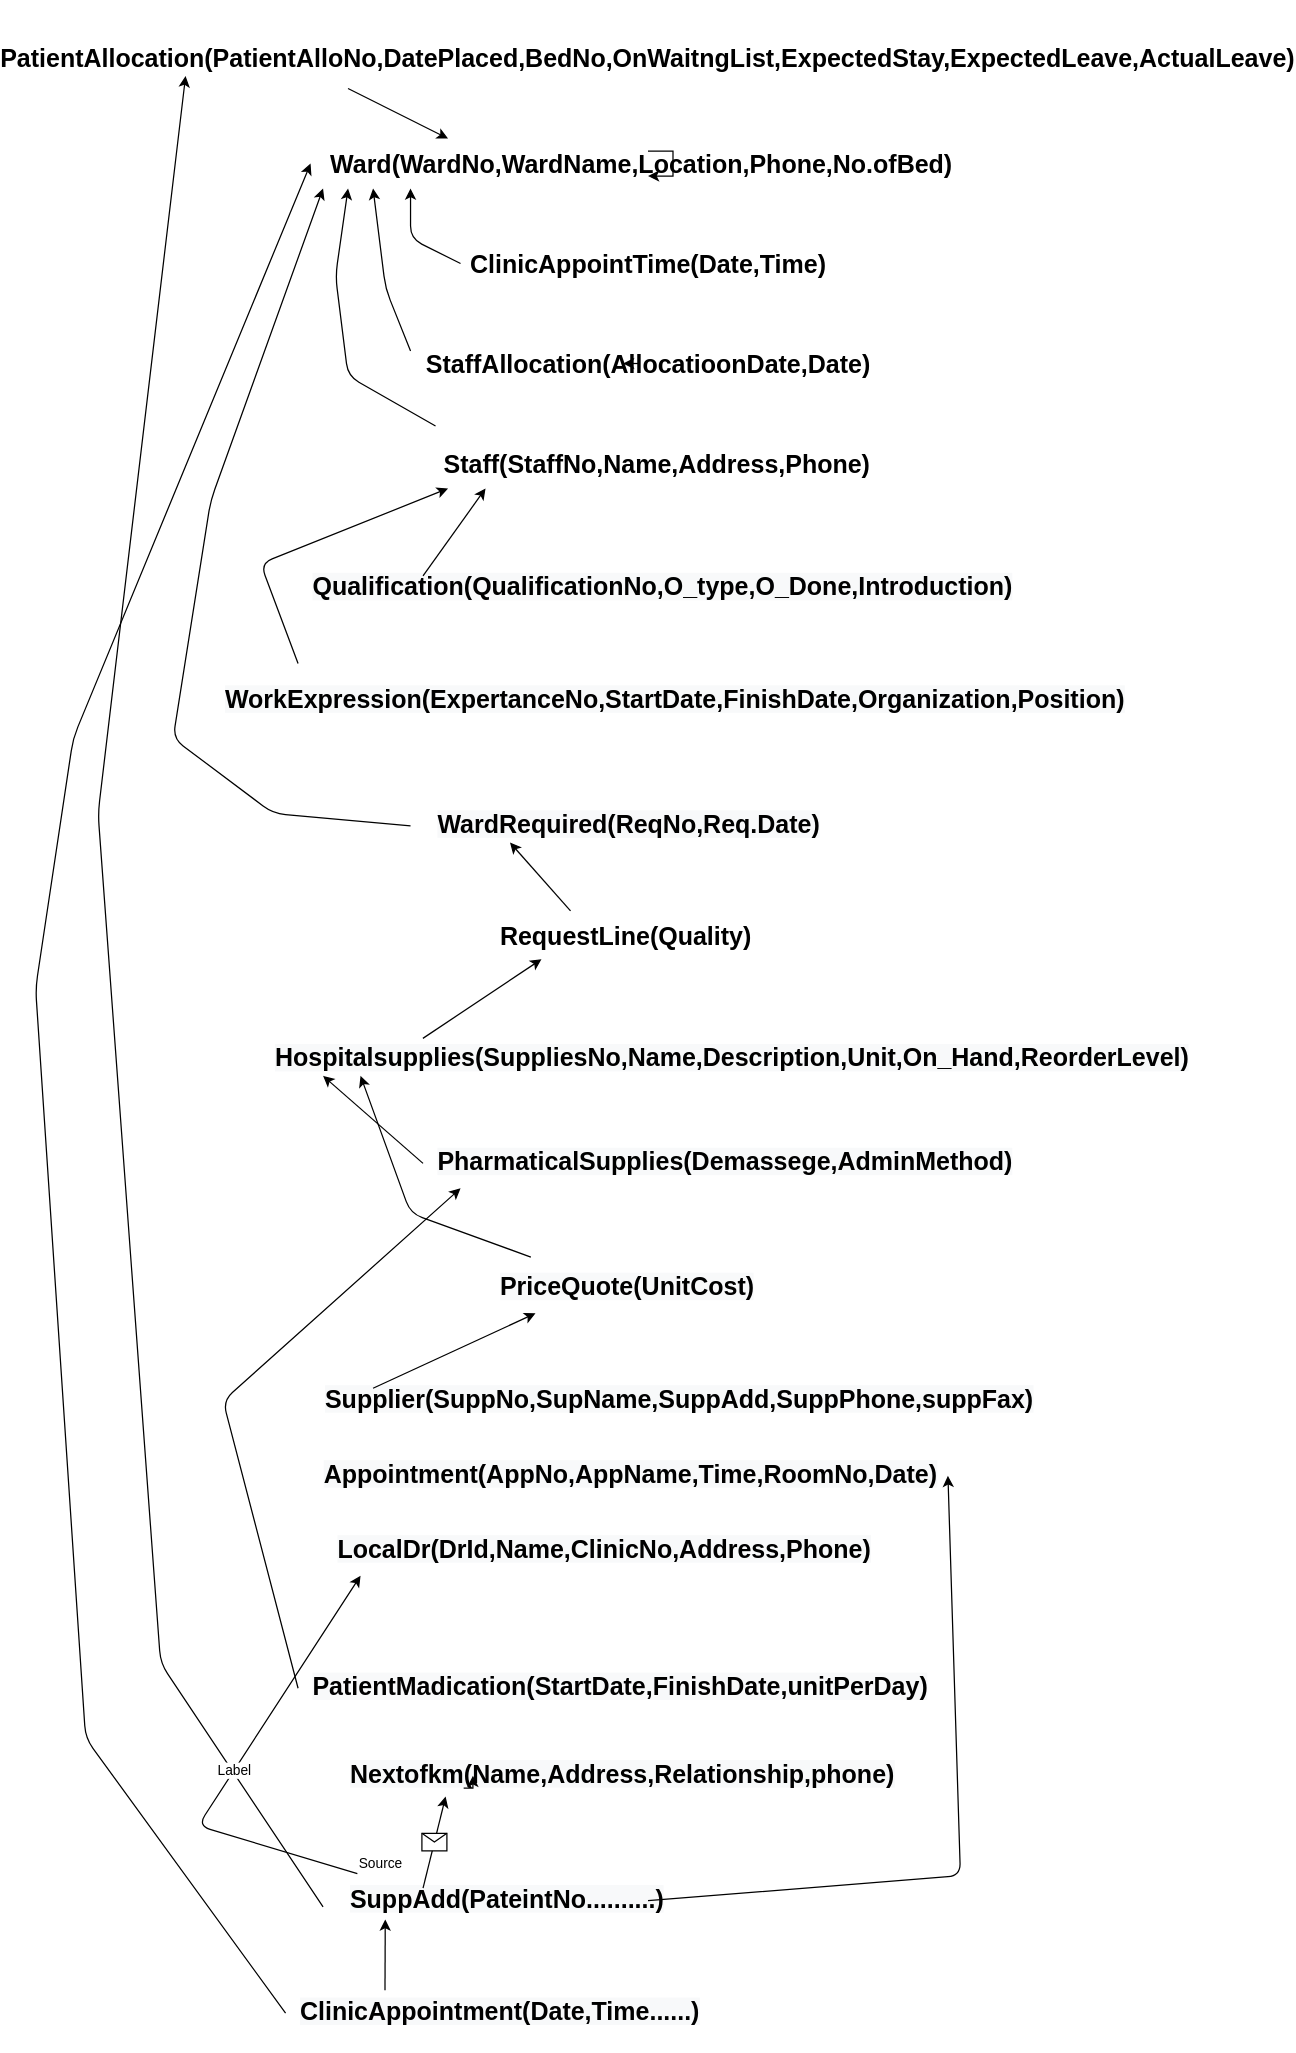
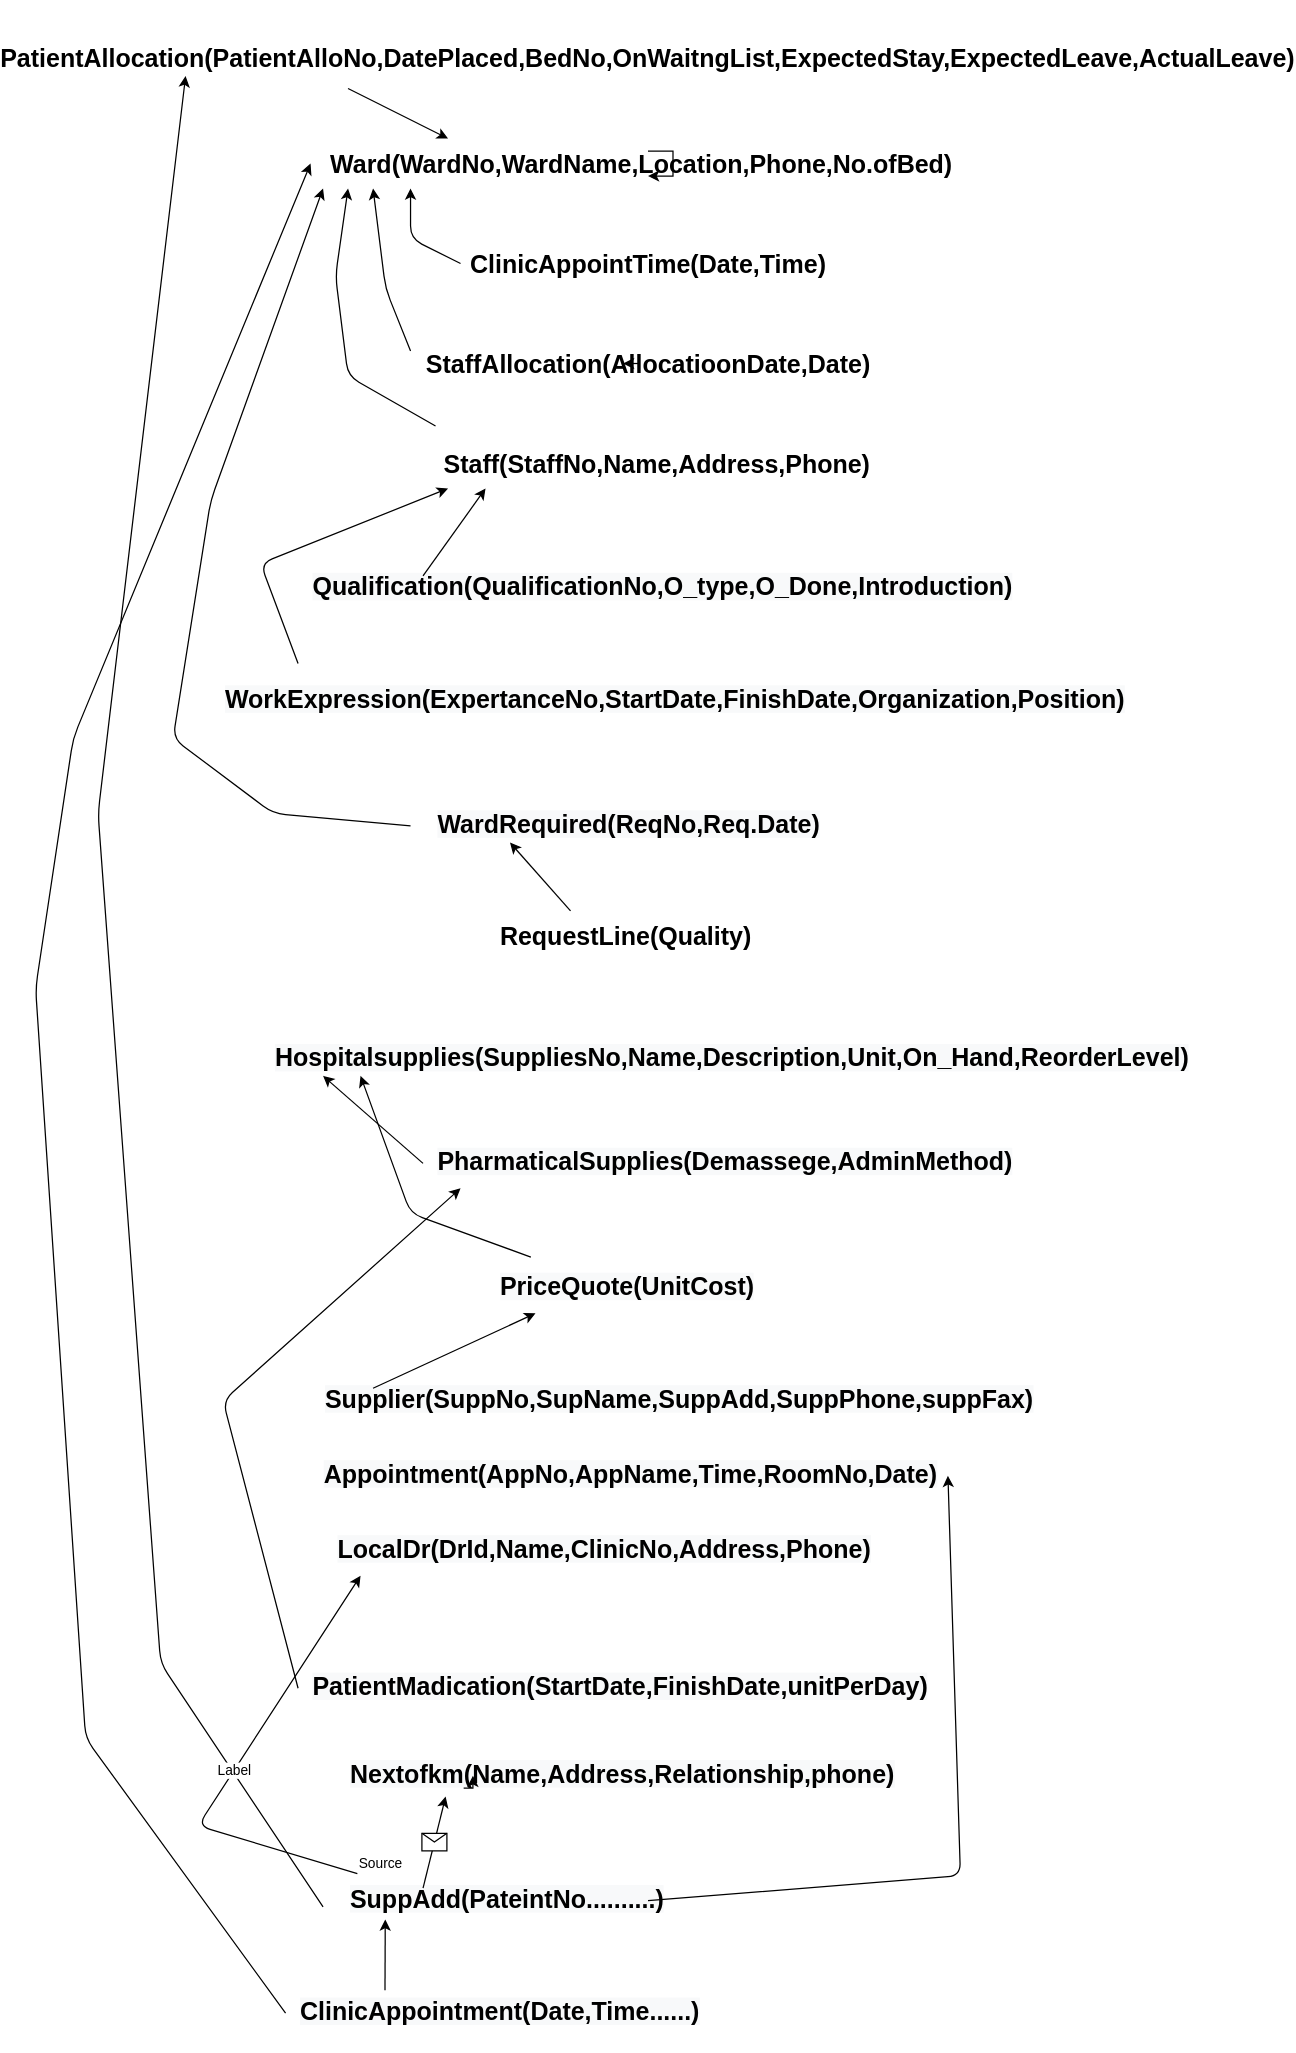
edge "Hospitalsupplies(SuppliesNo,Name,Description,Unit,On_Hand,ReorderLevel)" -> "RequestLine(Quality)": removed
